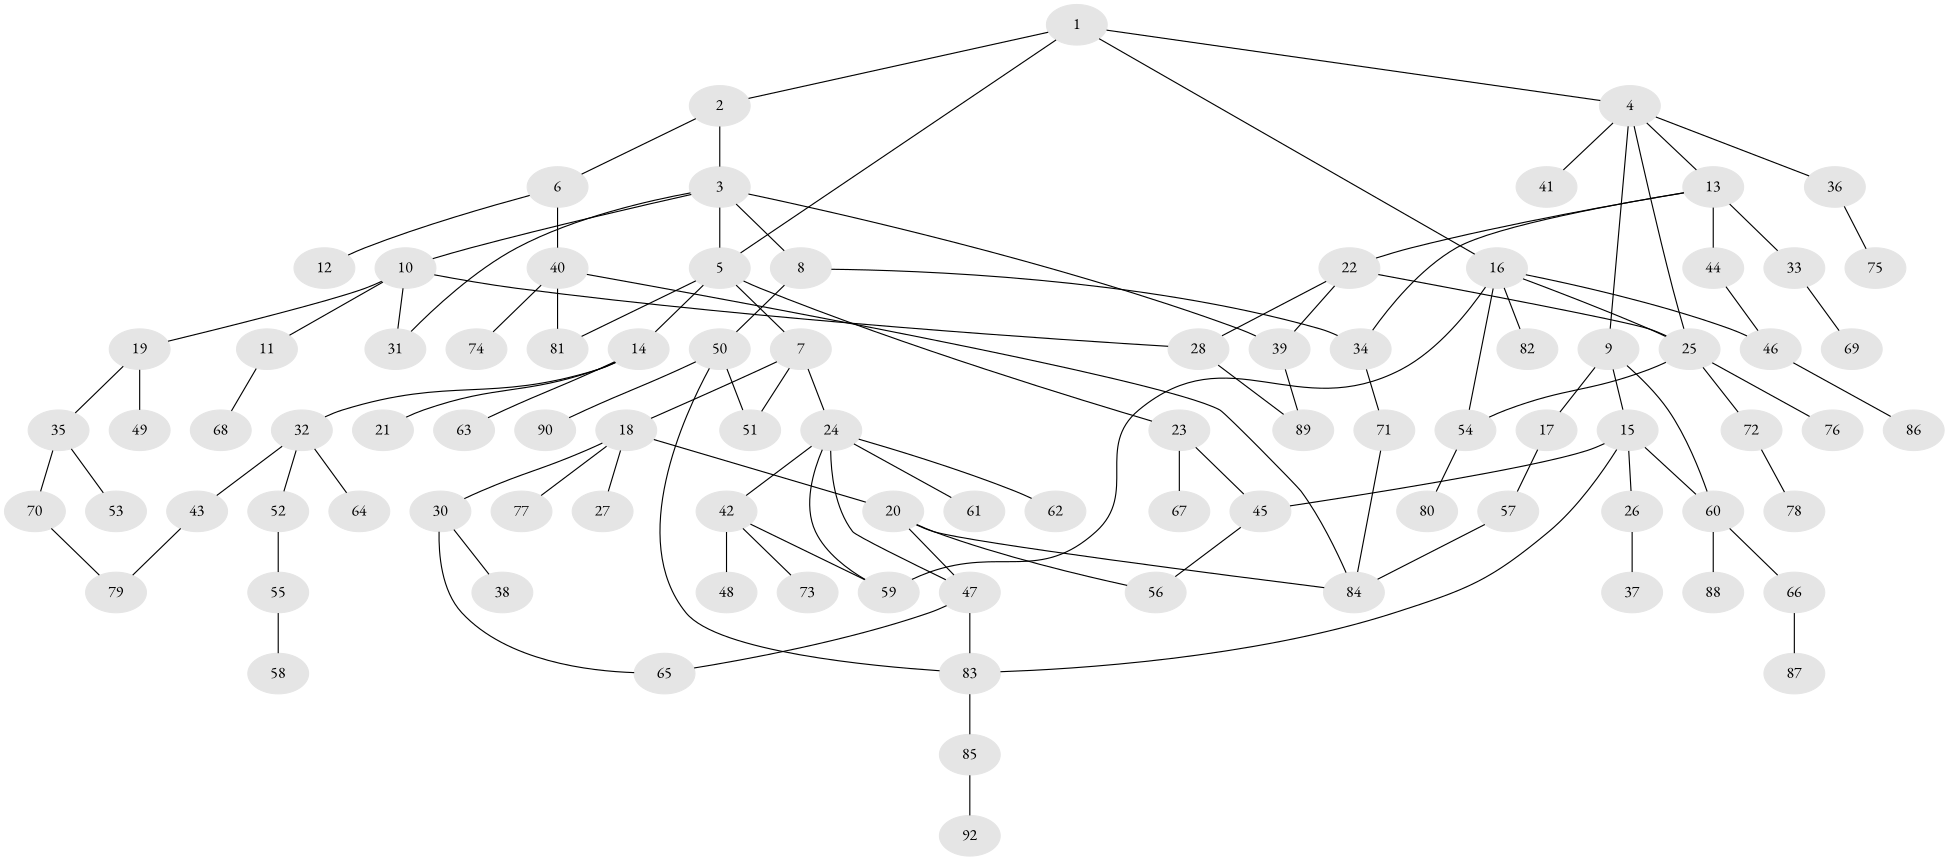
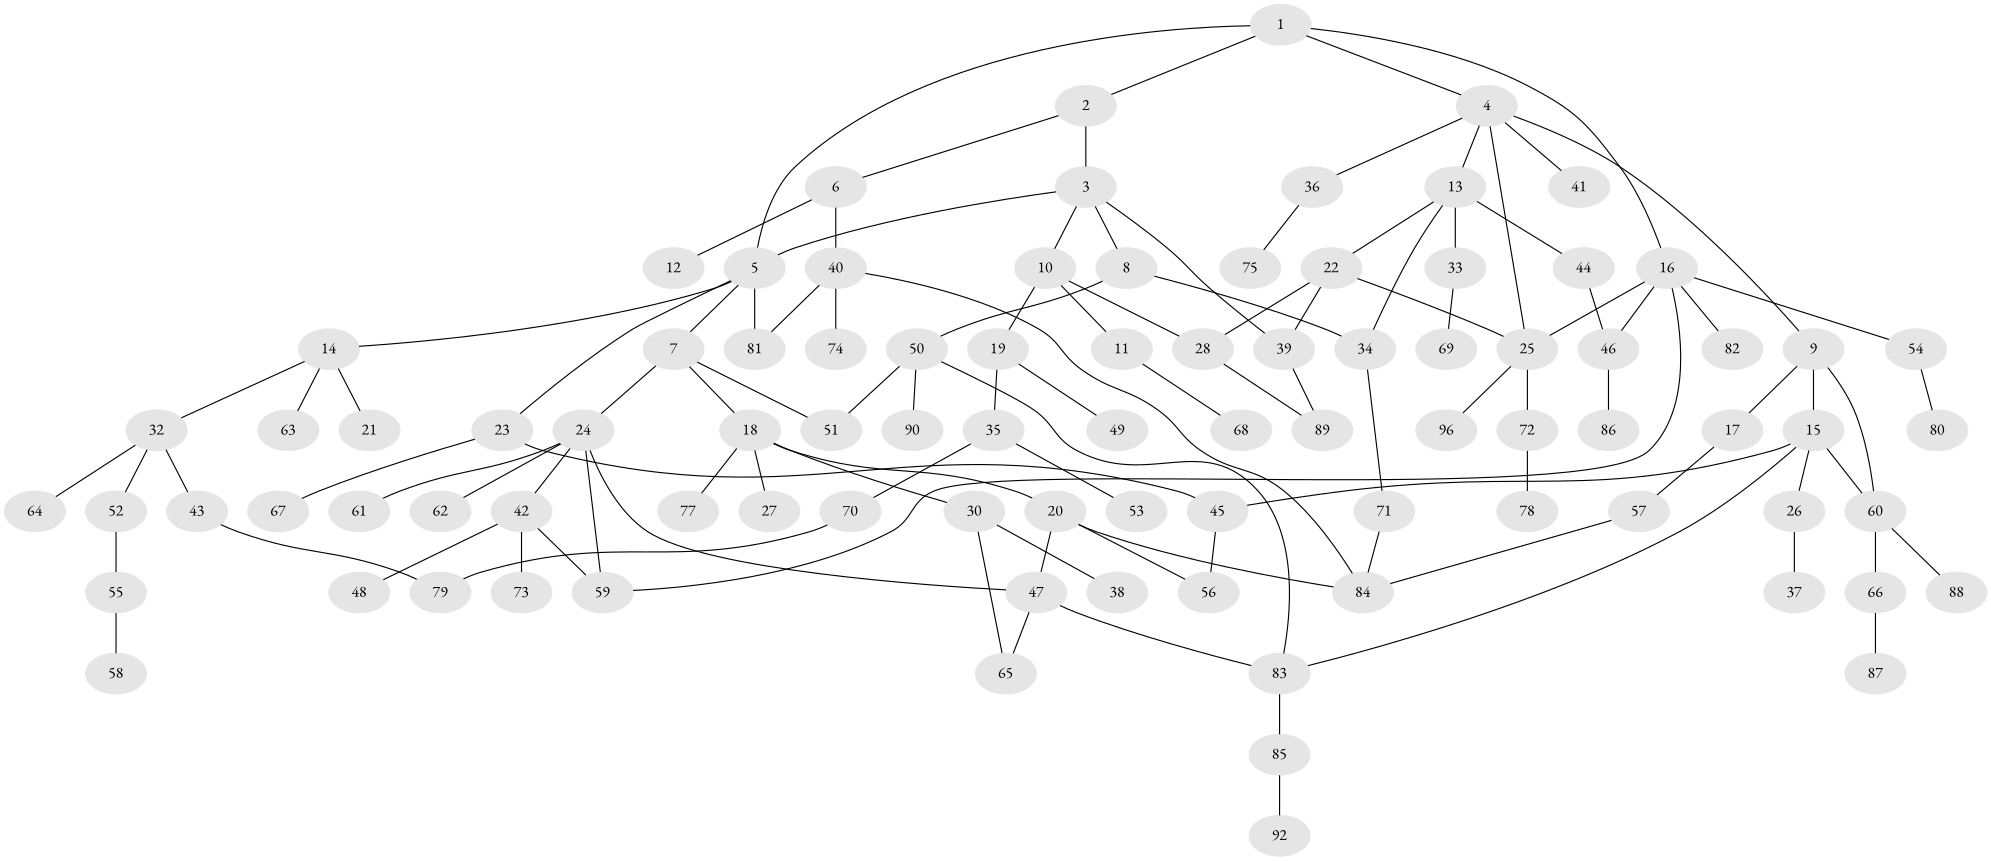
node "31": removed
edge "25" -- "54": removed
node "76": label "76" -> "96"
